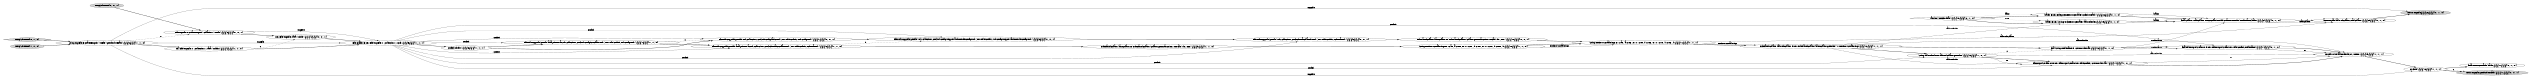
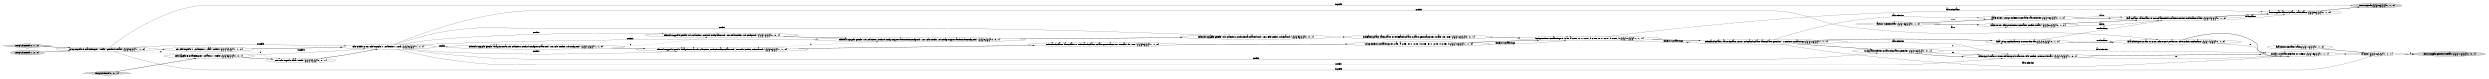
node "setupSolrHome['0', '0', '1']": shape ellipse -> diamond
node "confDir.mkdirs()@@@6@@@['1', '1', '1']": removed
edge "os.close()@@@16@@@['1', '1', '1']" -> "final ResourceLoader loader@@@17@@@['0', '1', '0']": reversed
node "os.close()@@@16@@@['1', '1', '1']": shape ellipse -> diamond
